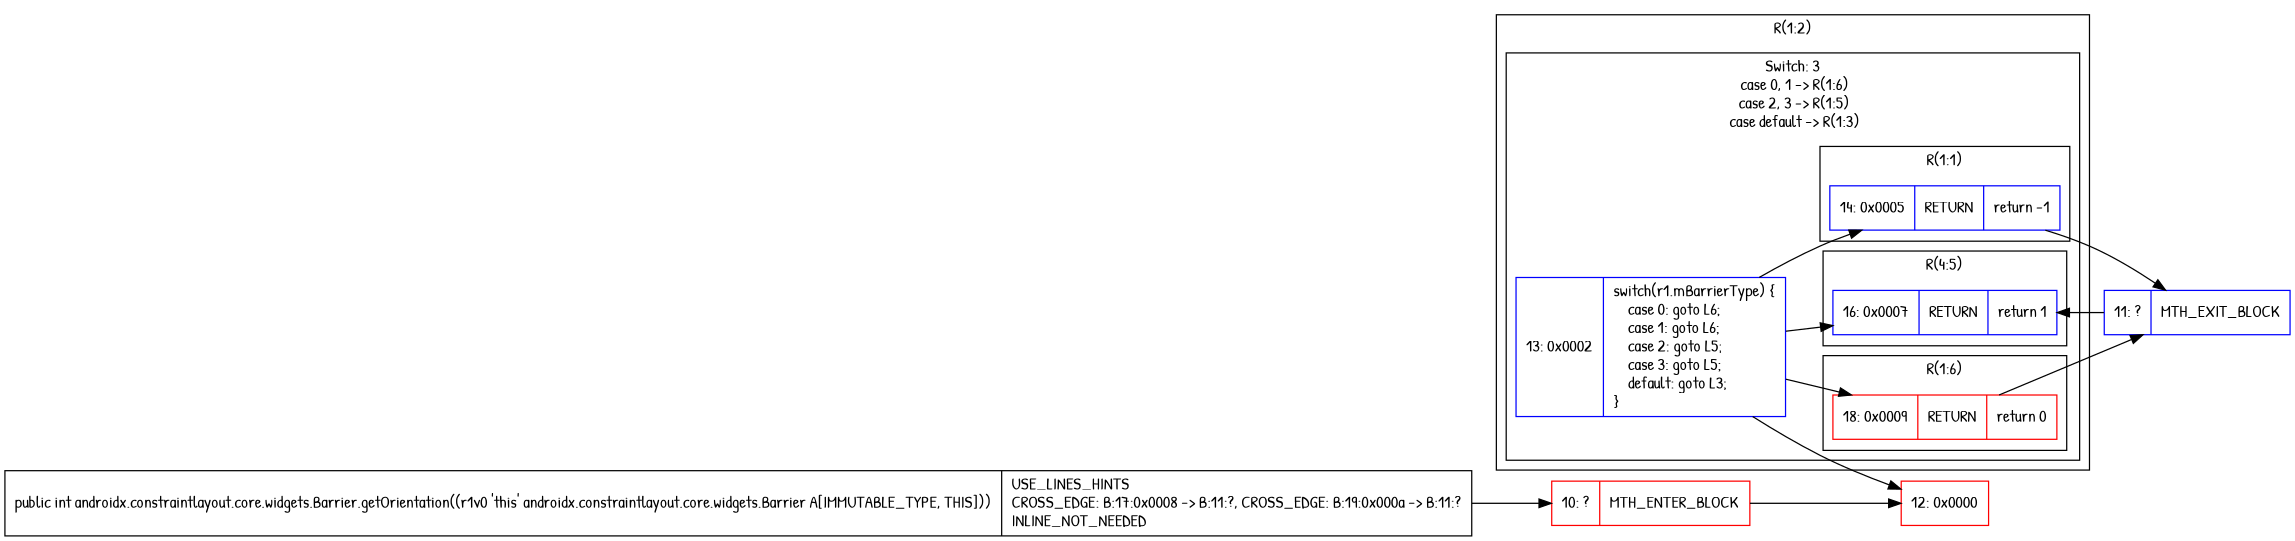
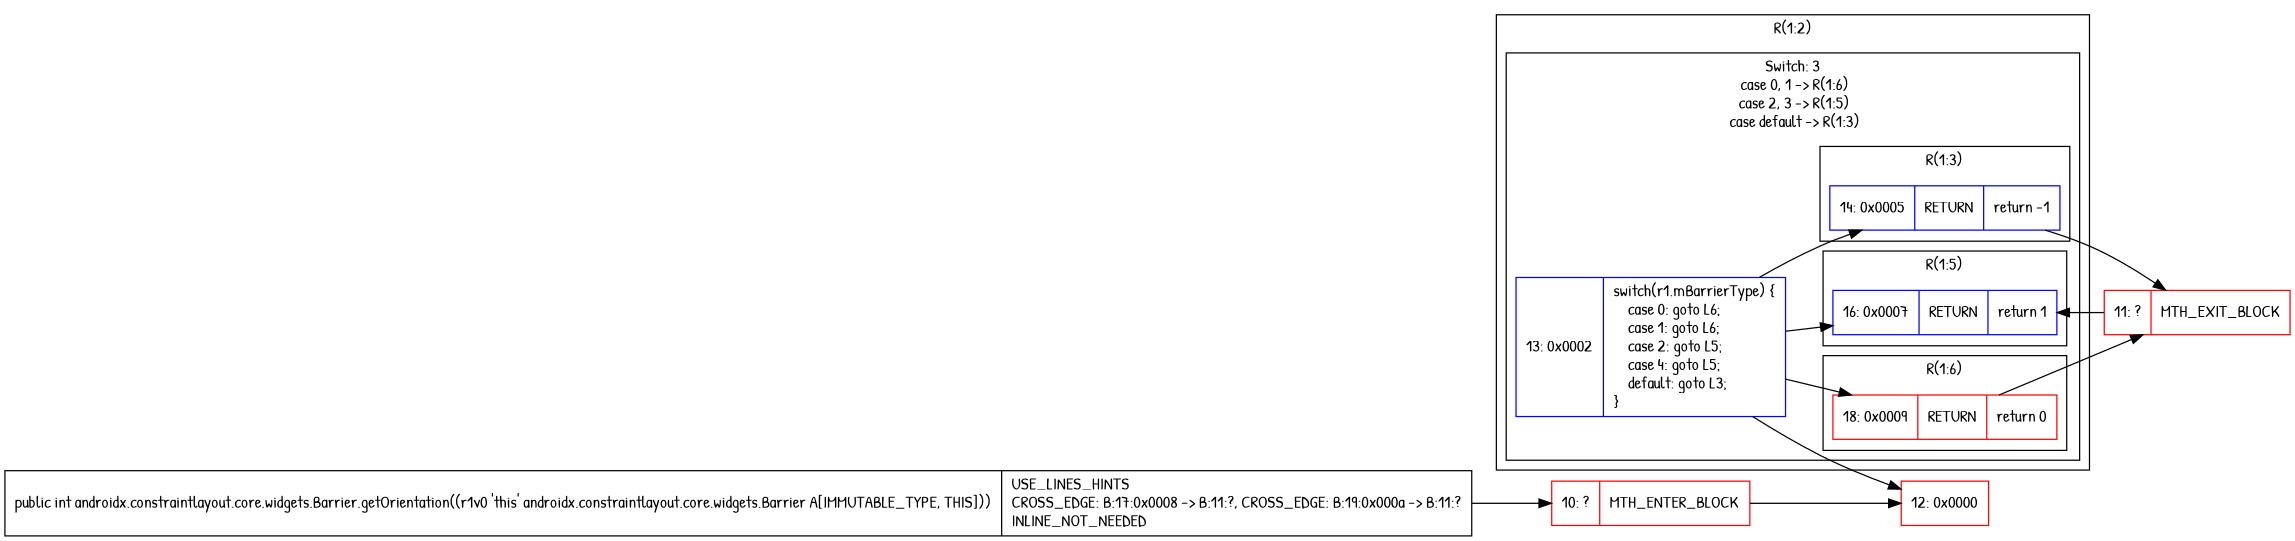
cluster "R(1:1)": label "R(1:1)" -> "R(1:3)"
cluster "R(4:5)": label "R(4:5)" -> "R(1:5)"
node "11: ?": color blue -> red
node "13: 0x0002": text "case 3: goto L5;" -> "case 4: goto L5;"
